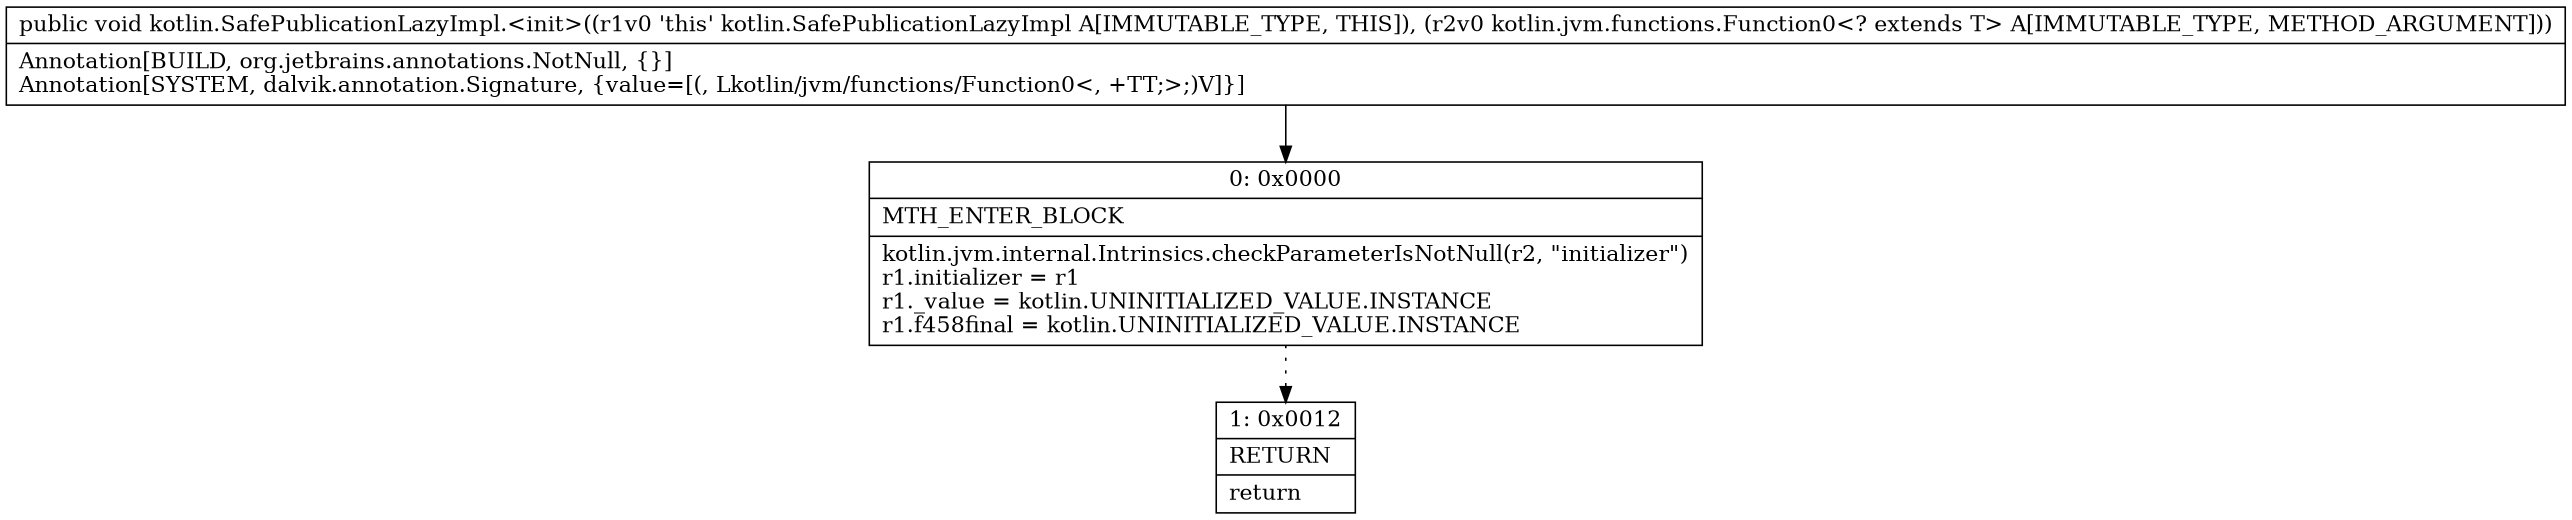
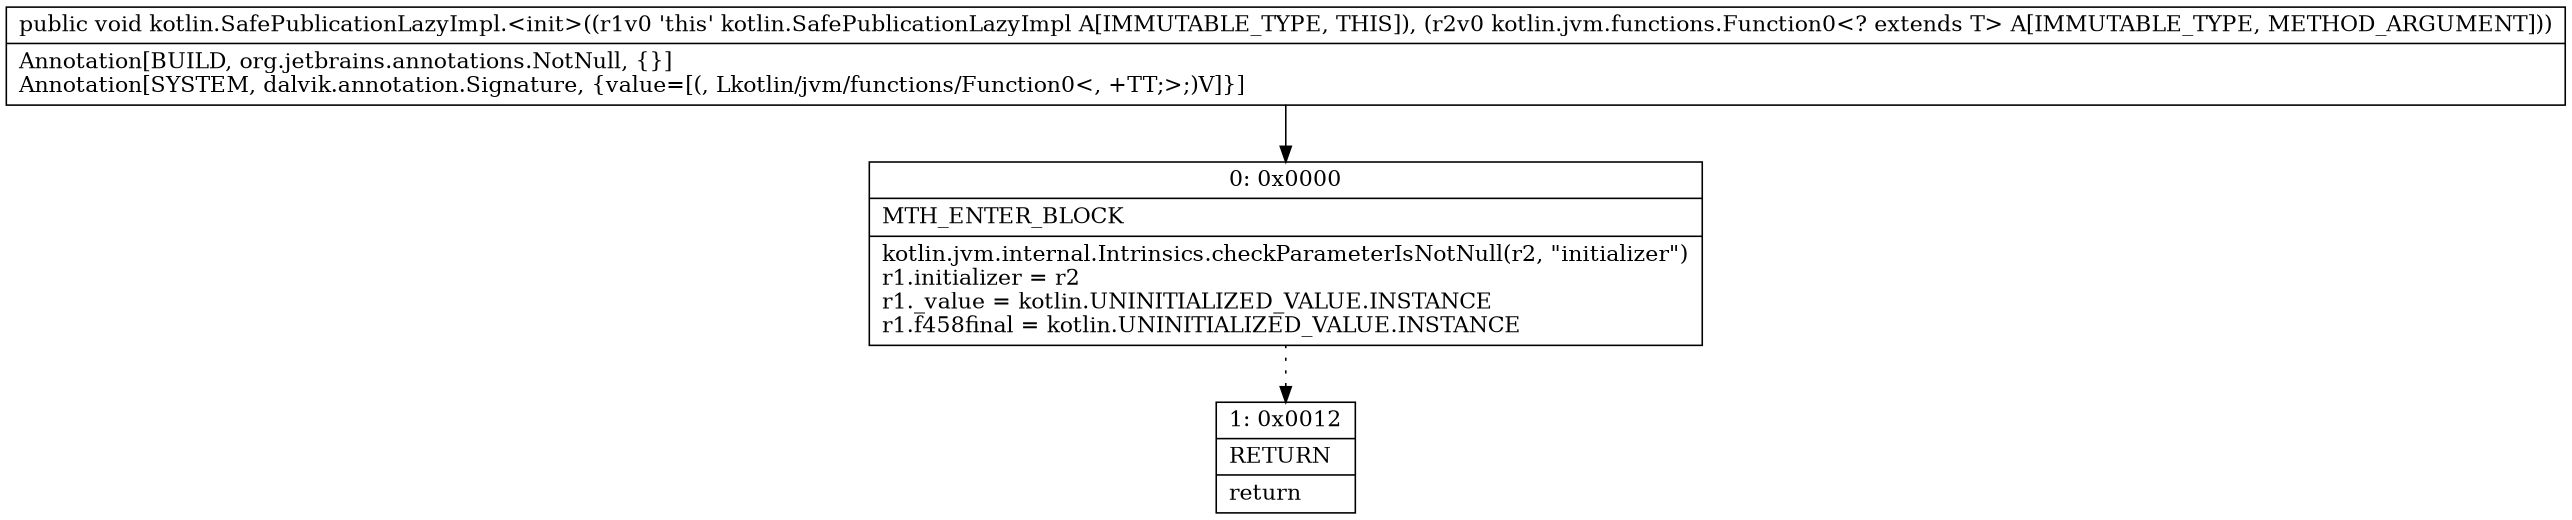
node "0: 0x0000": text "r1.initializer = r1" -> "r1.initializer = r2"
